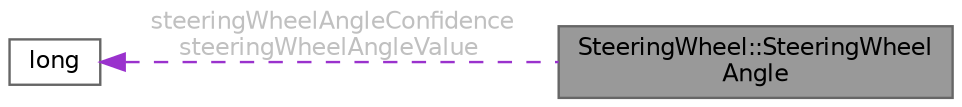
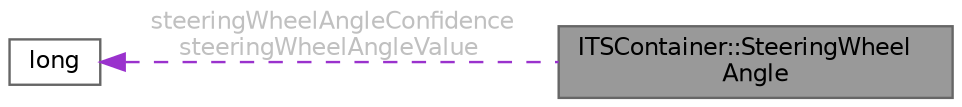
node "SteeringWheel::SteeringWheel Angle": label "SteeringWheel::SteeringWheel Angle" -> "ITSContainer::SteeringWheel Angle"
